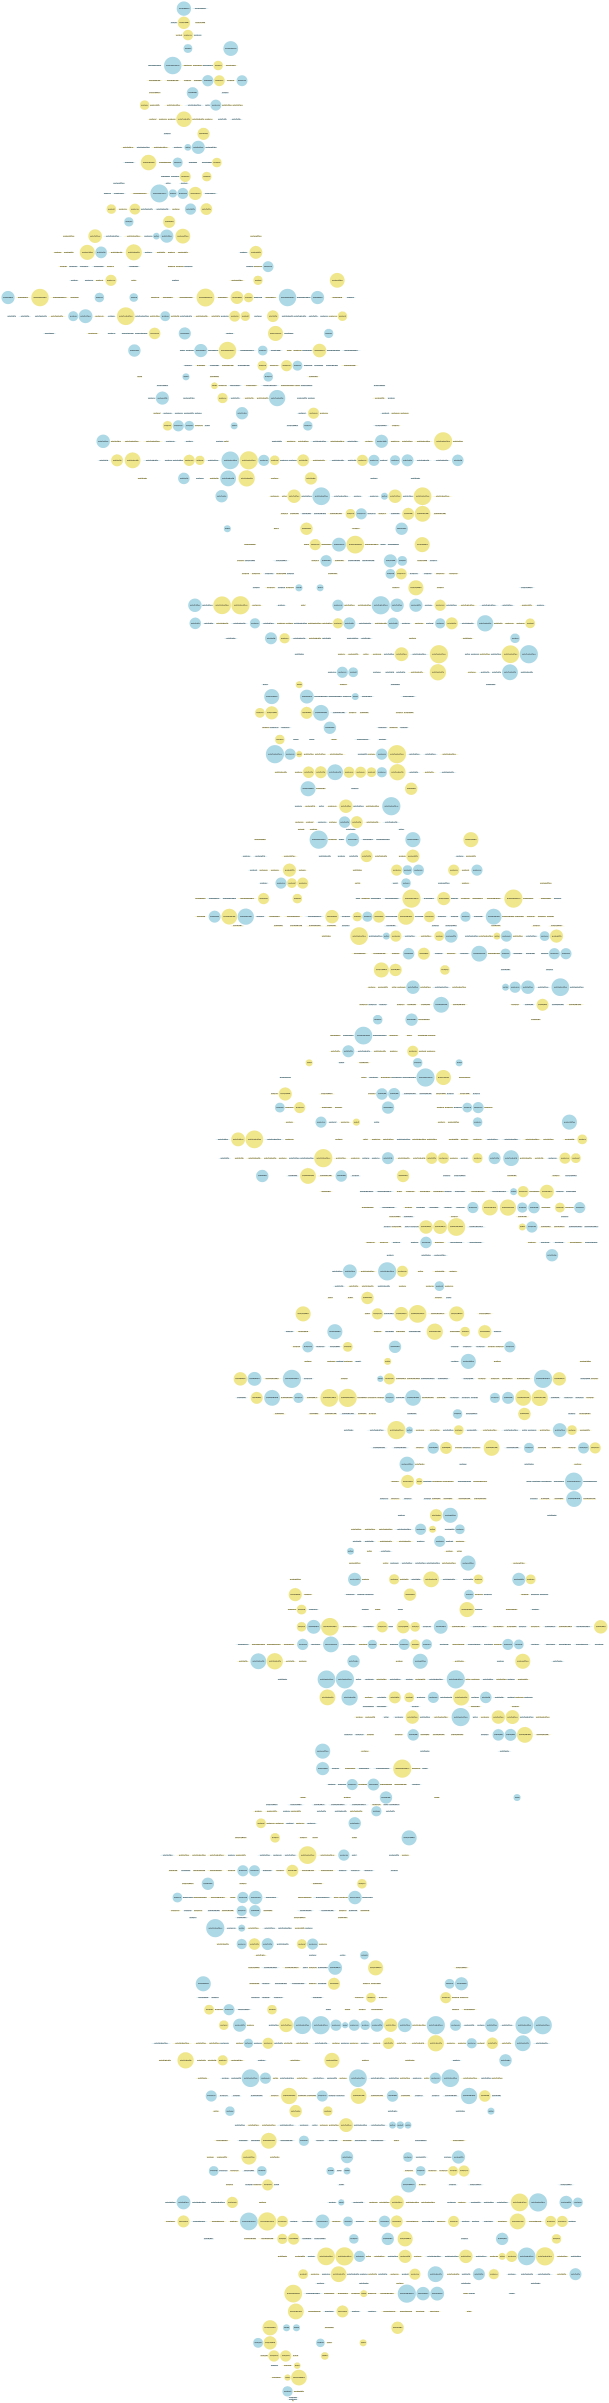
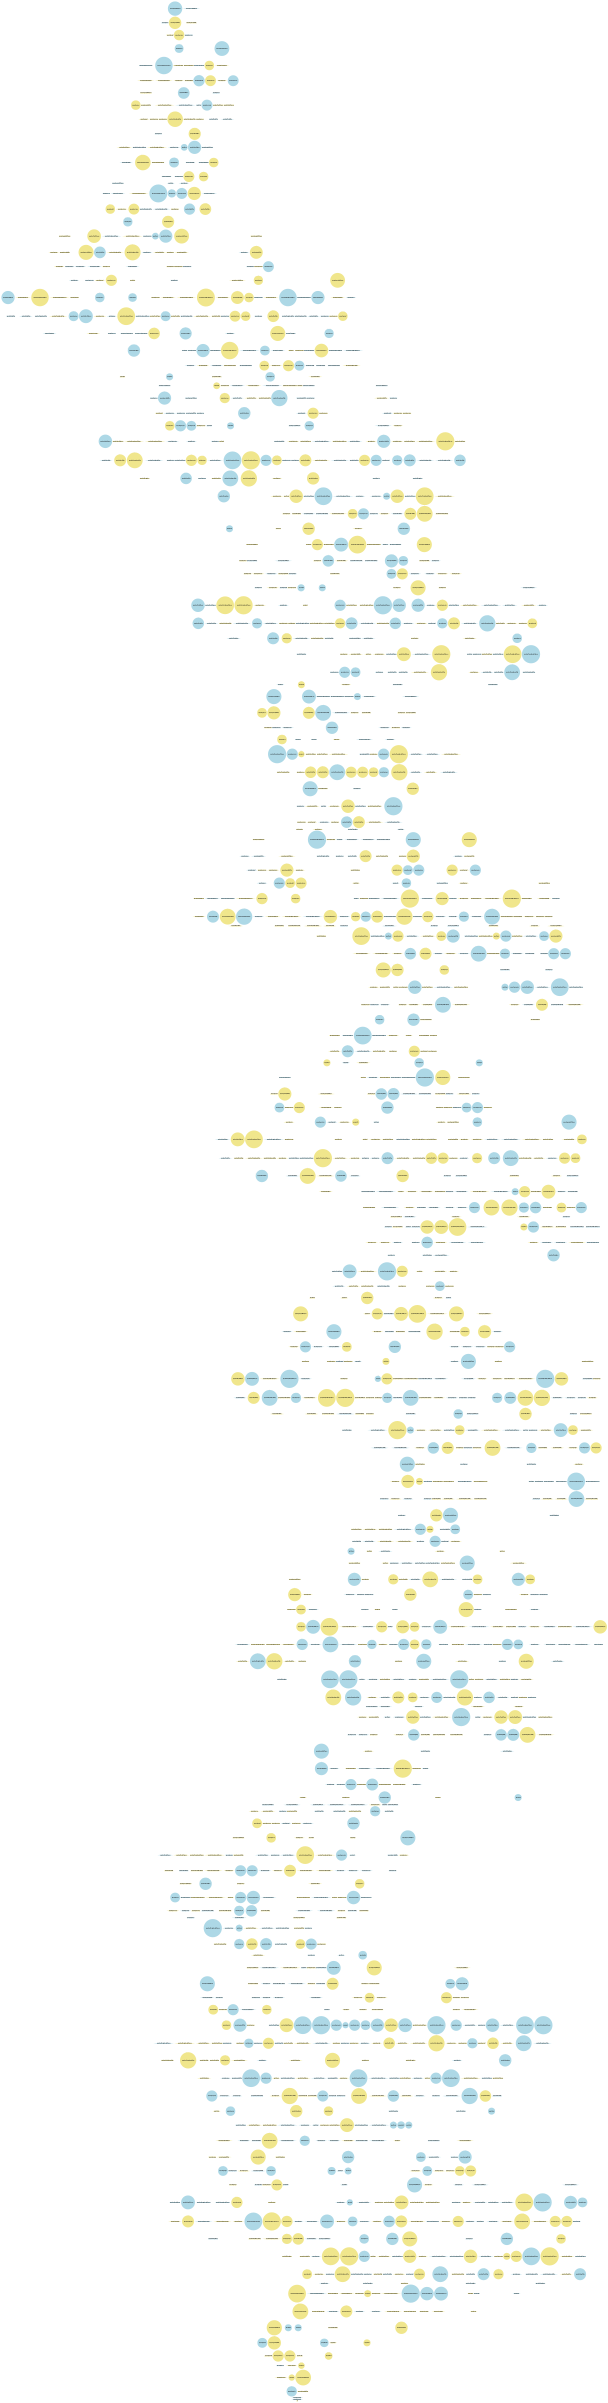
node "inception_v3/batch_normalization_29/ReadVariableOp/resource": shape circle -> hexagon
